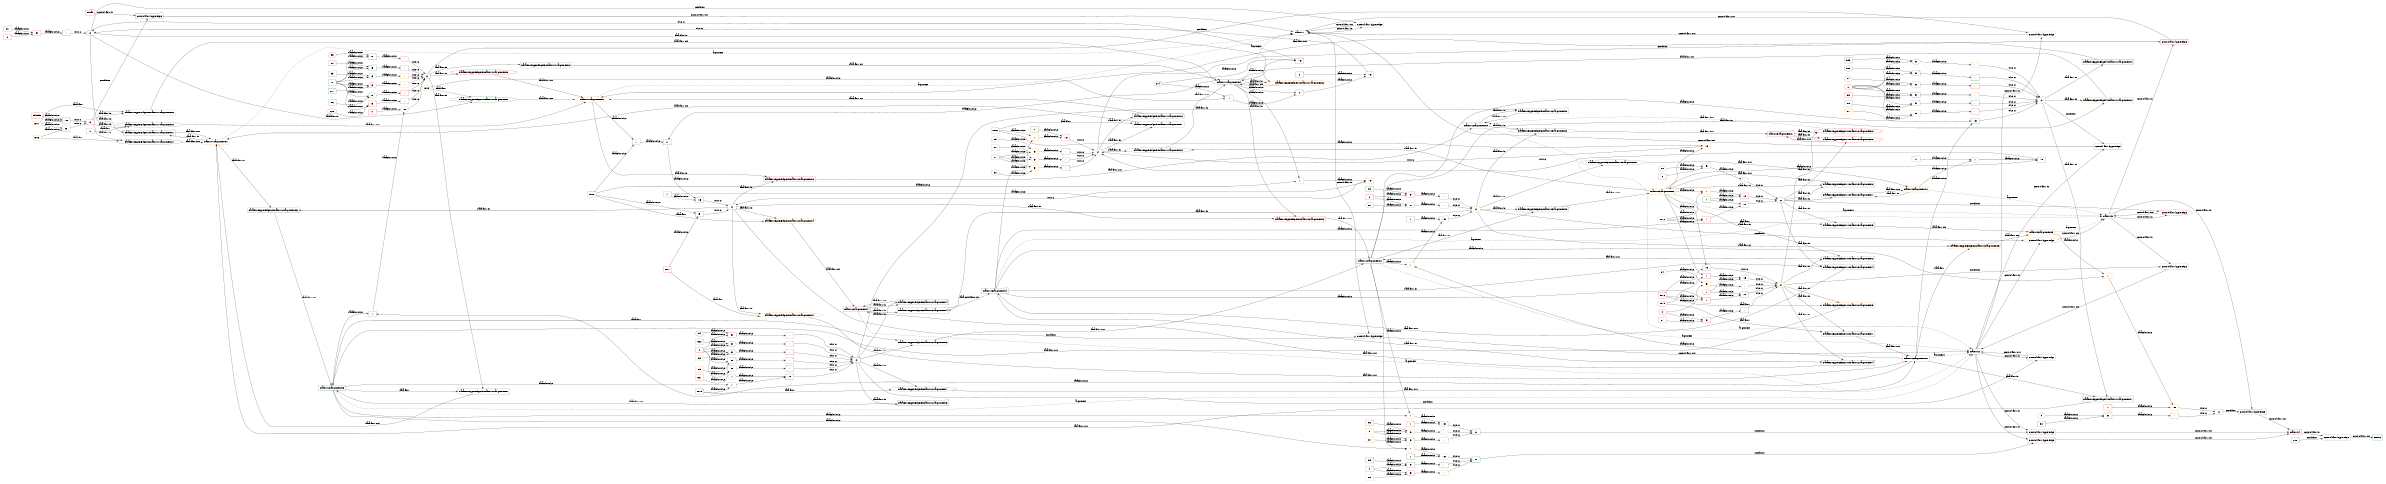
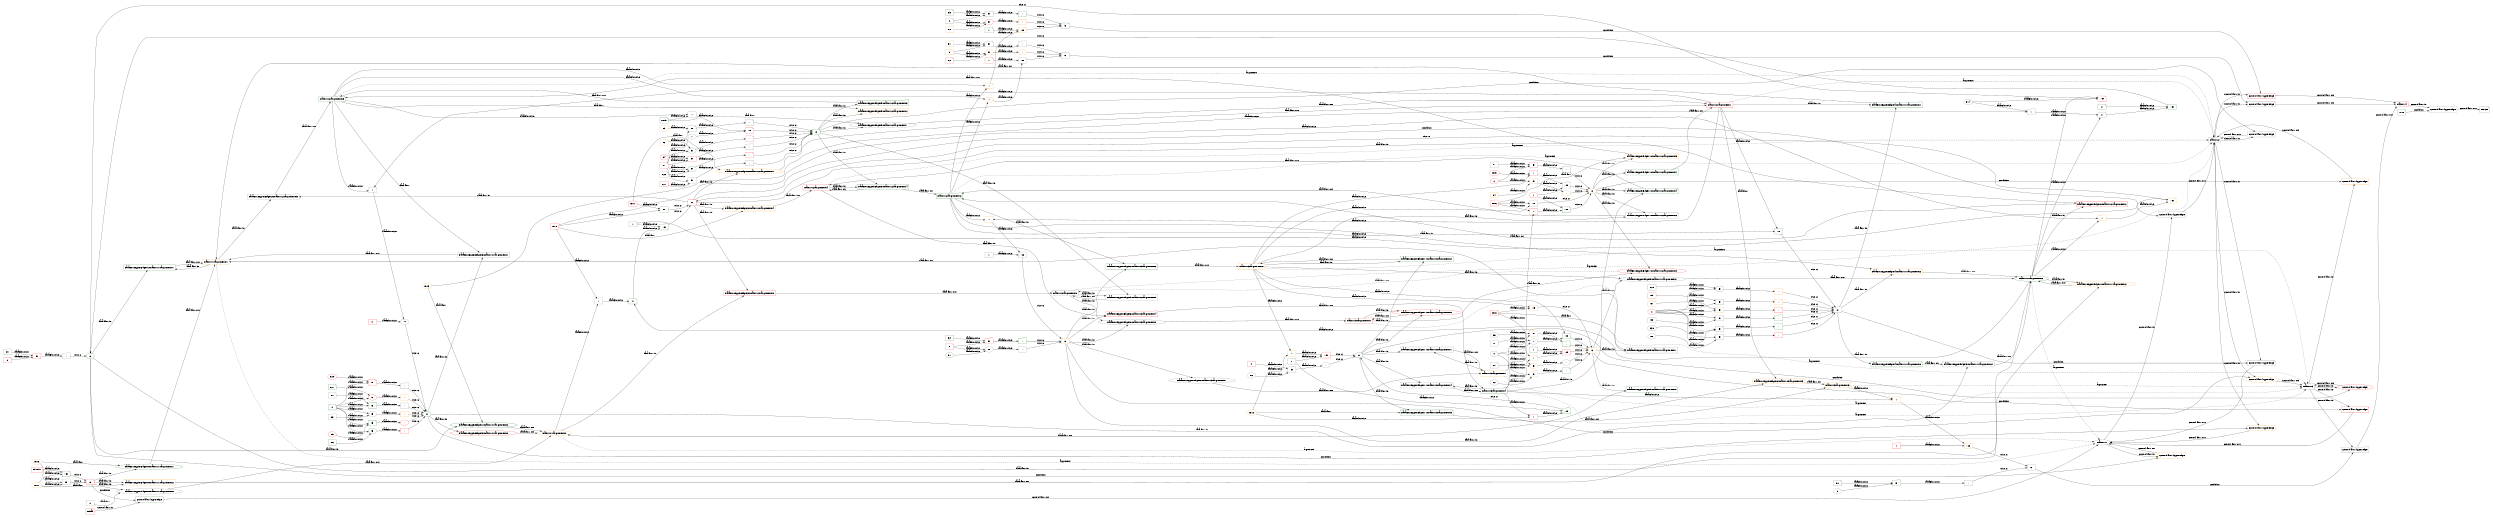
edge "DataFowHyperEdge_4_main_1_1_argument_0" -> "main_1_1_argument_0": now "DataFowHyperEdge_4_main_1_1_argument_0" -> "DataFowHyperEdge_3_main_1_1_argument_2"
edge "DataFowHyperEdge_6_main_1_3_argument_4" -> "main_1_3_argument_4": label "data condition out" -> "data flow out"
edge "_P15" -> "DataFowHyperEdge_10_main_1_2_argument_1": removed, label "data flow"
edge "DataFowHyperEdge_5_main_1_2_argument_2" -> "main_1_2_argument_2": now "DataFowHyperEdge_5_main_1_2_argument_4" -> "main_1_2_argument_2"
edge "main_1_3_argument_0" -> "main_1_3": added, label "argument"
